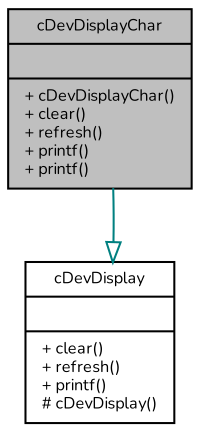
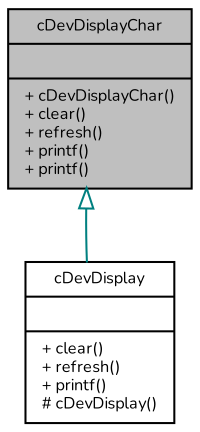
edge "cDevDisplayChar" -> "cDevDisplay": reversed
